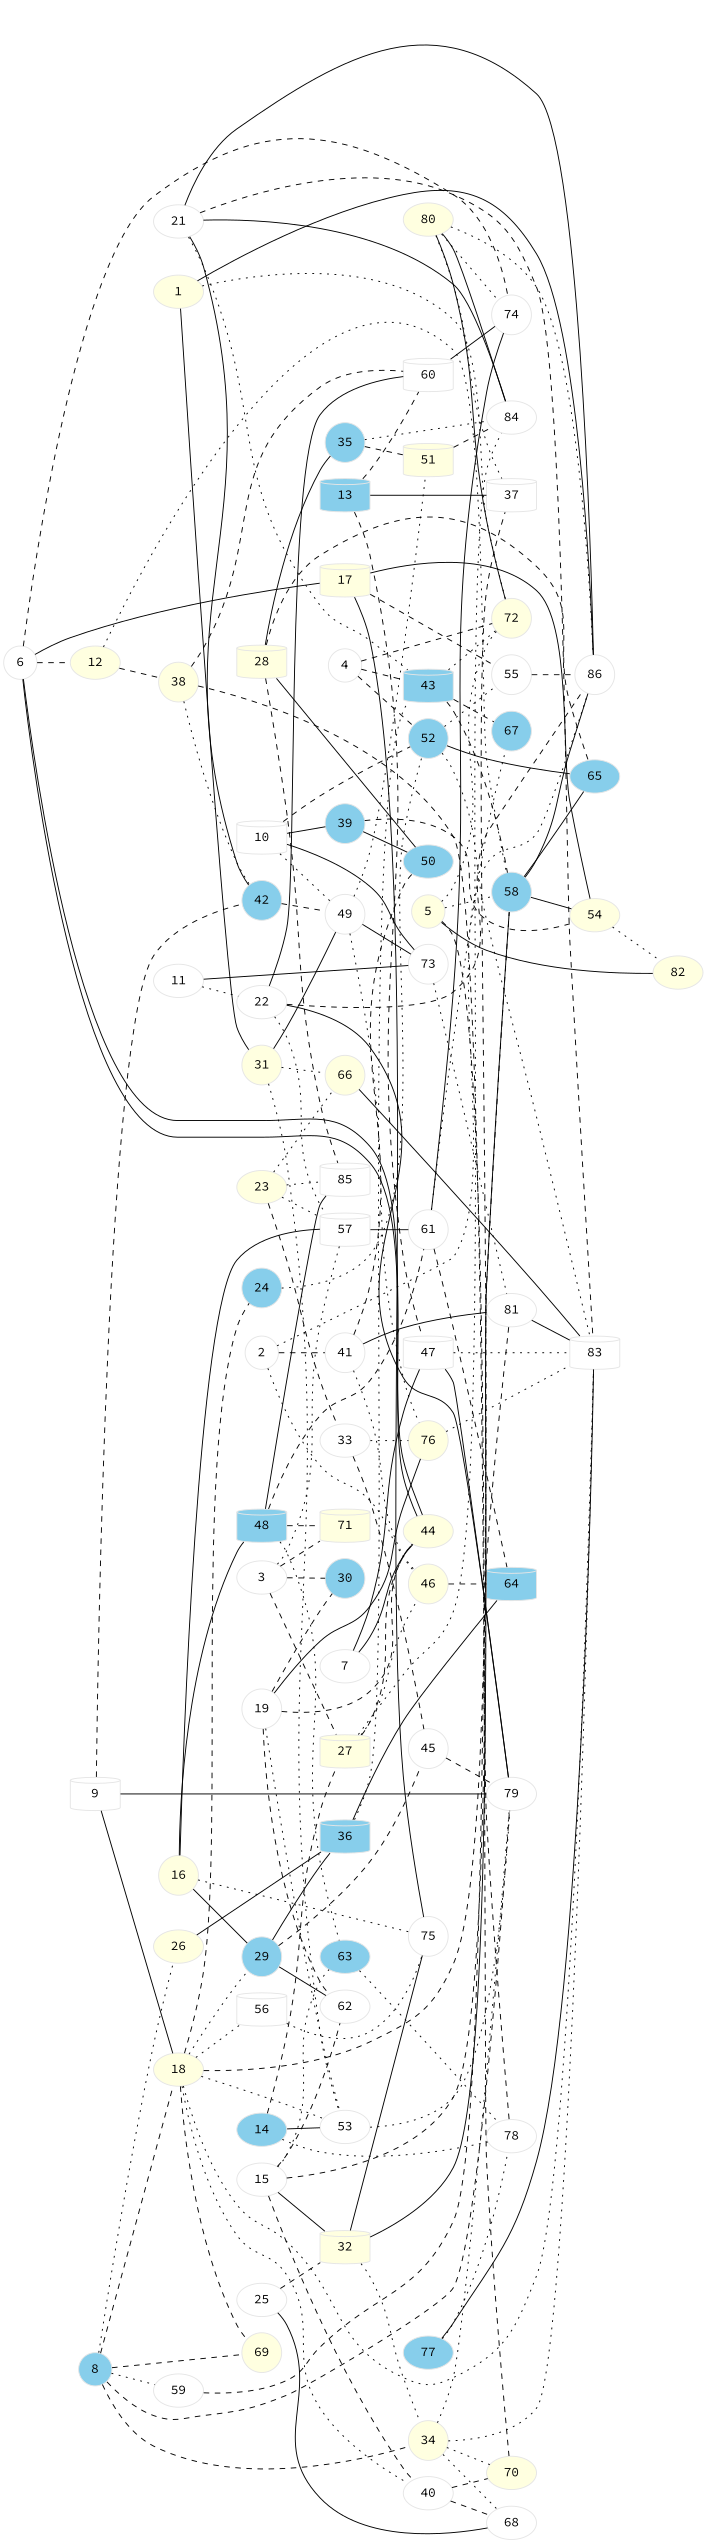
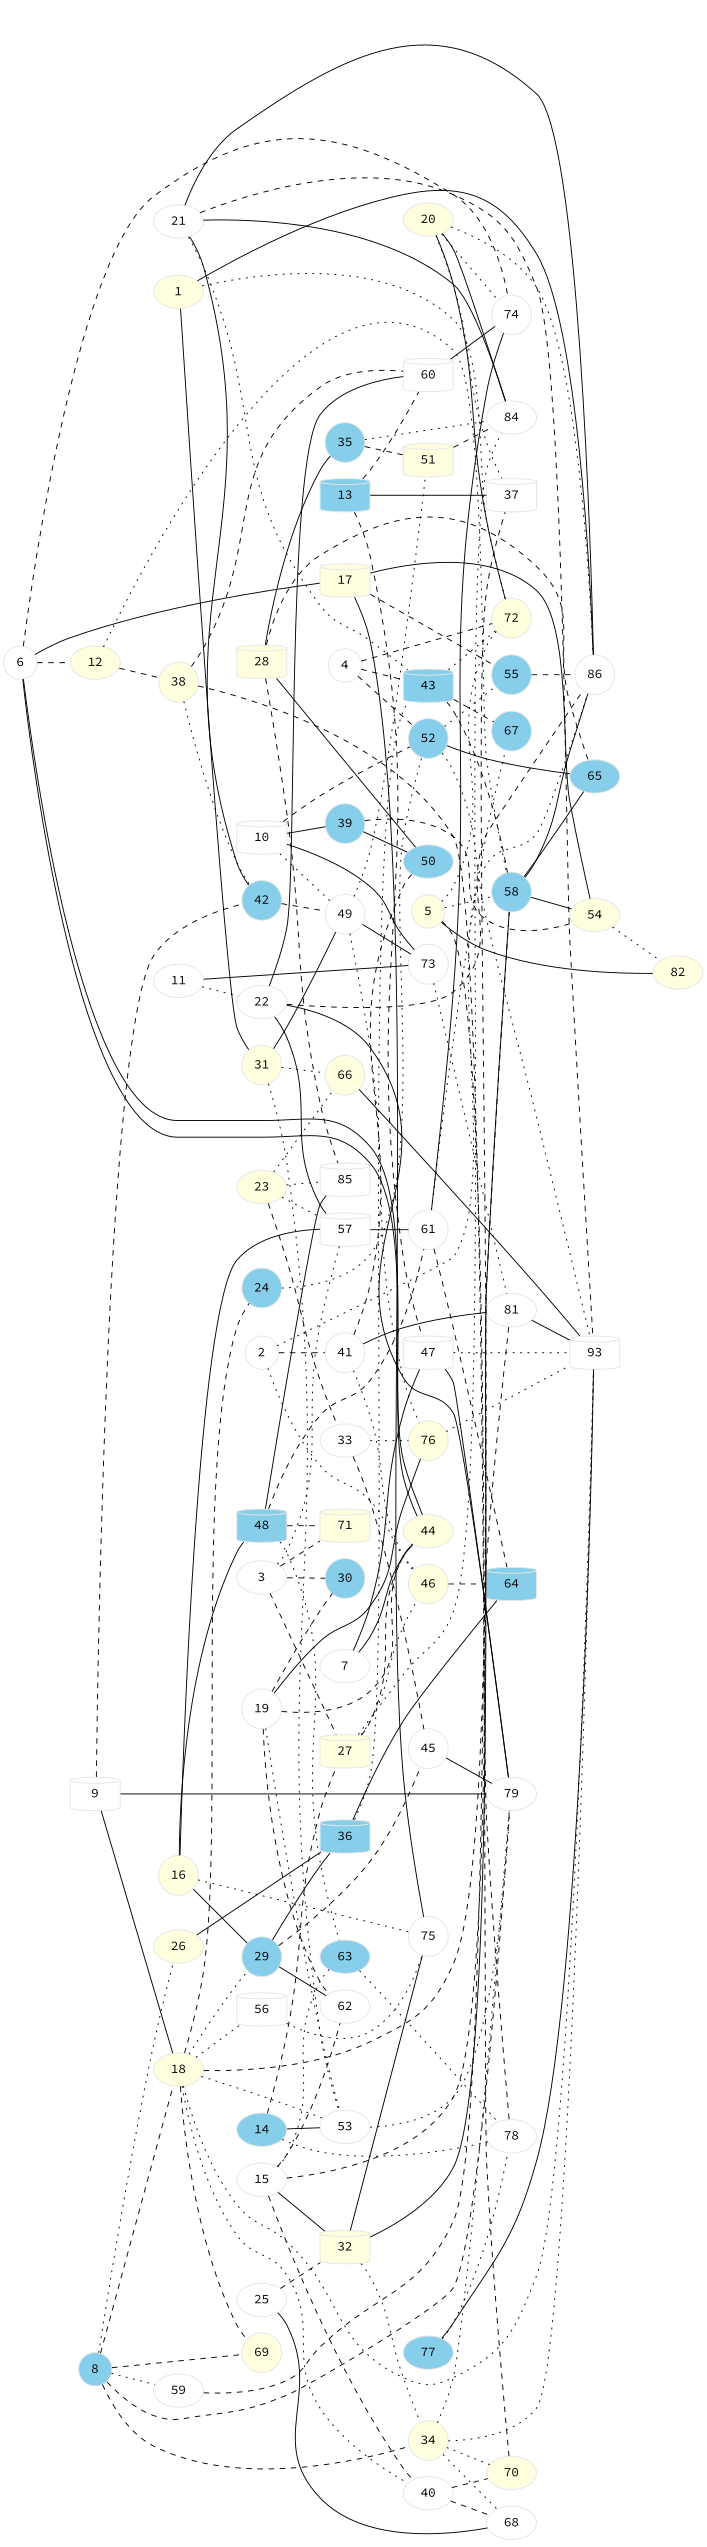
node "80": label "80" -> "20"
node "55": fillcolor white -> skyblue
edge "22" -- "57": style dotted -> solid
node "83": label "83" -> "93"
edge "45" -- "79": style dashed -> solid
